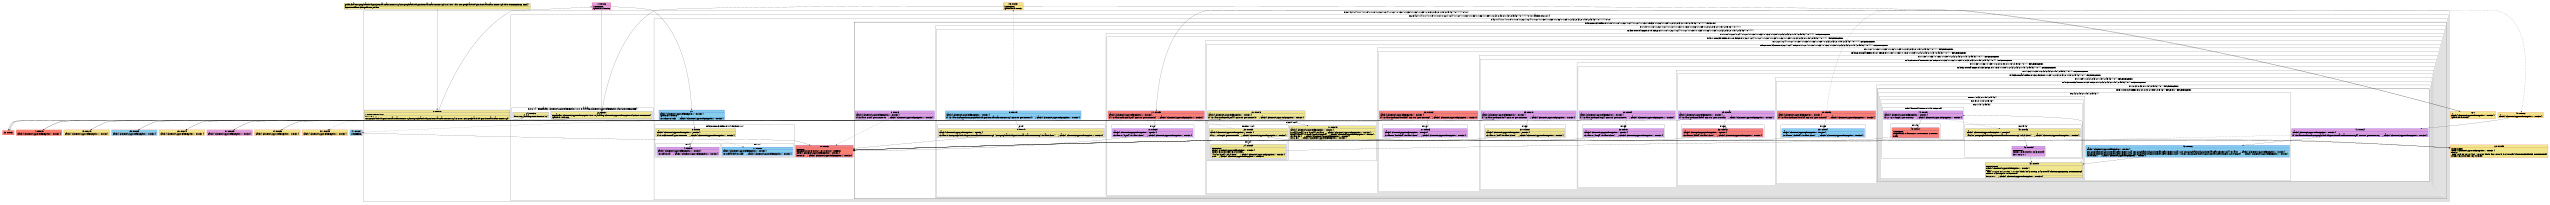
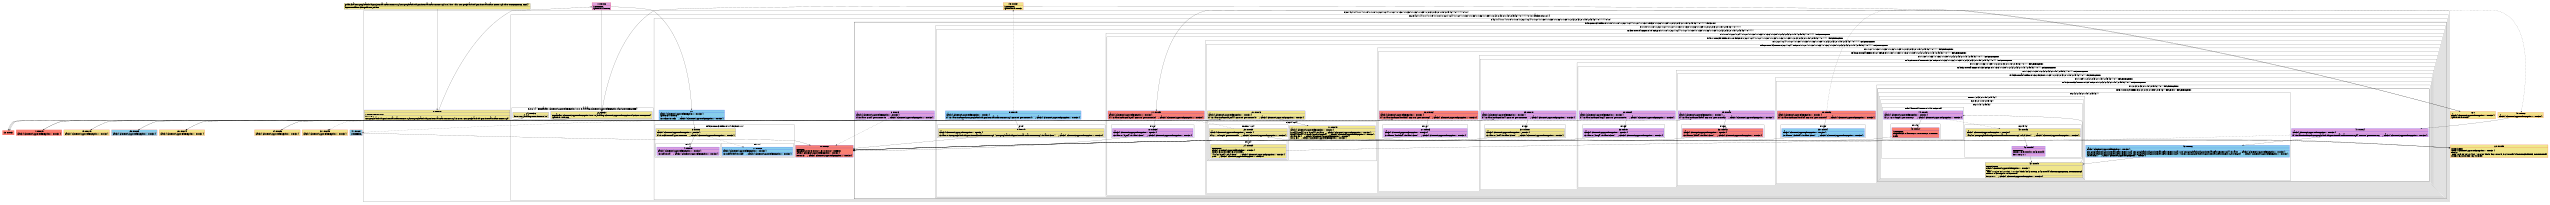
node "31: 0x008b": removed
